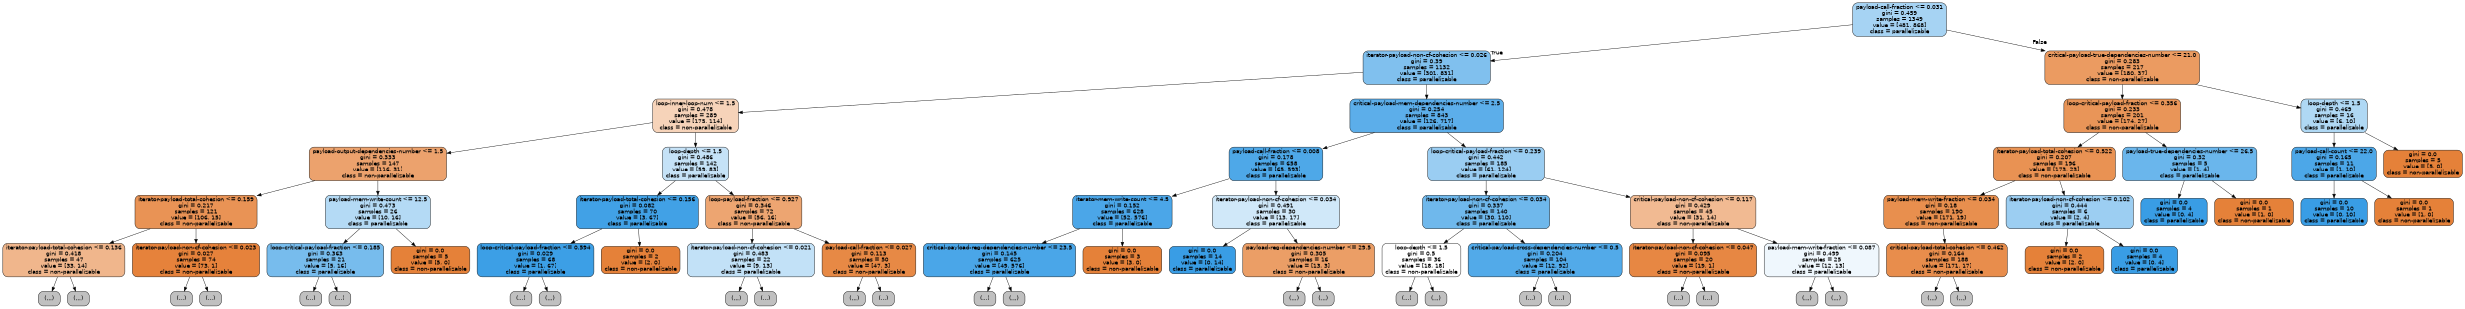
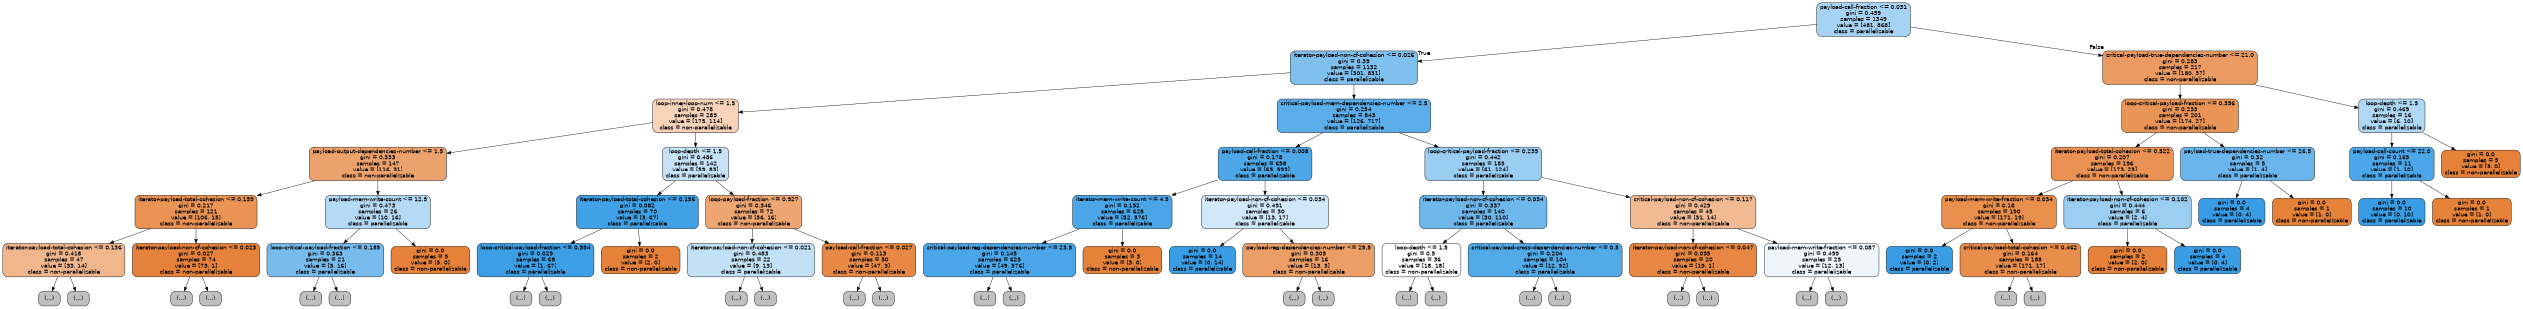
node "gini = 0.0 samples = 2 value = [0, 2] class = parallelizable": added
